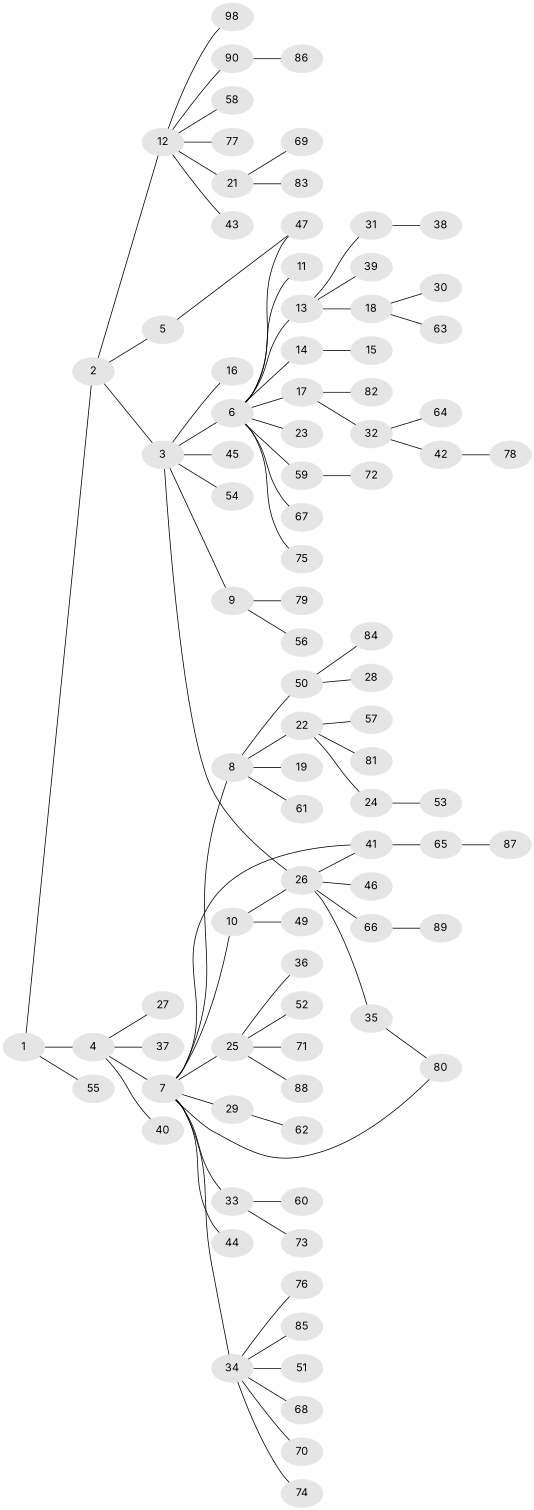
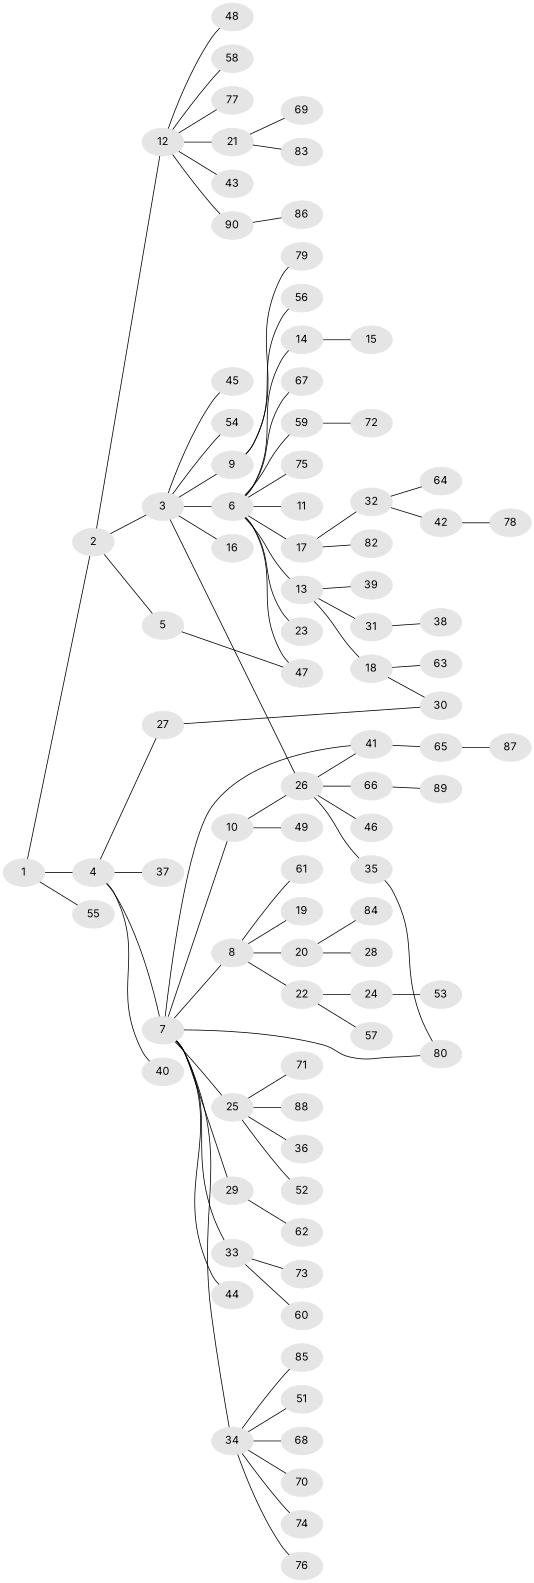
node "98": label "98" -> "48"
node "50": label "50" -> "20"
edge "30" -- "27": added
node "81": removed
